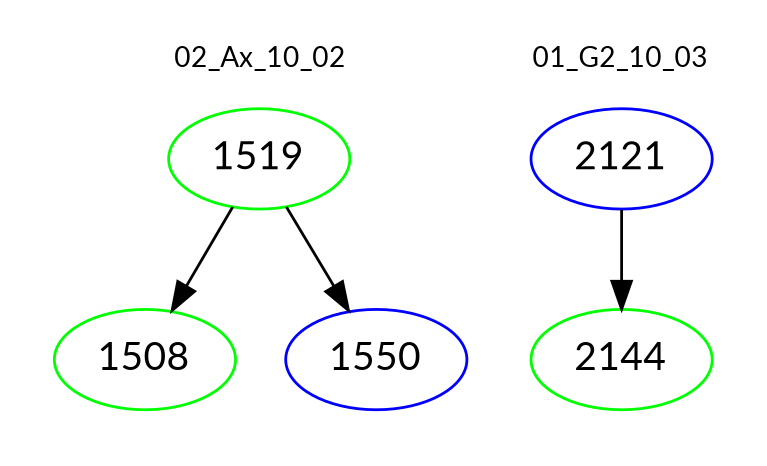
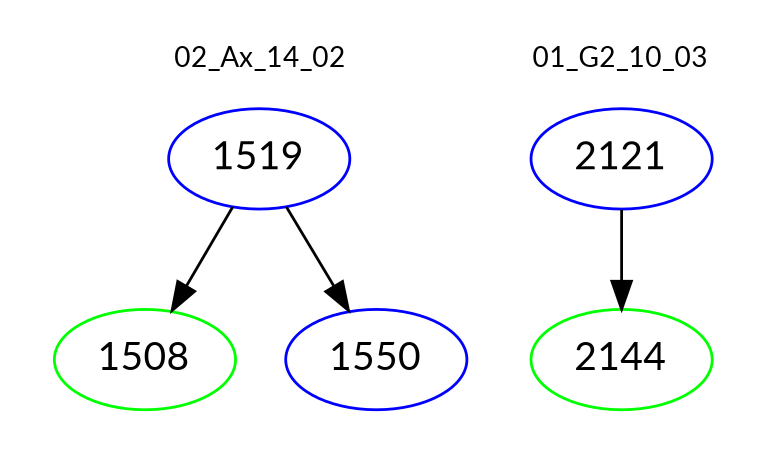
cluster "02_Ax_10_02": label "02_Ax_10_02" -> "02_Ax_14_02"
node "1519": color green -> blue
